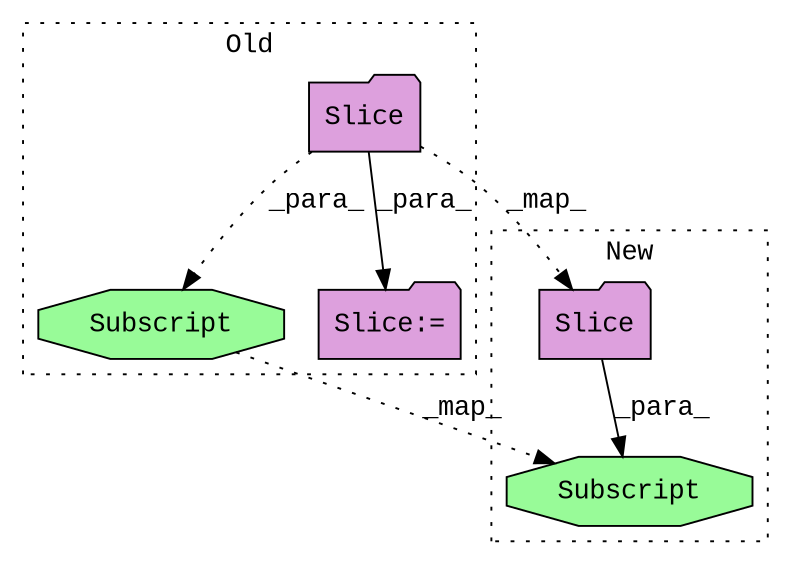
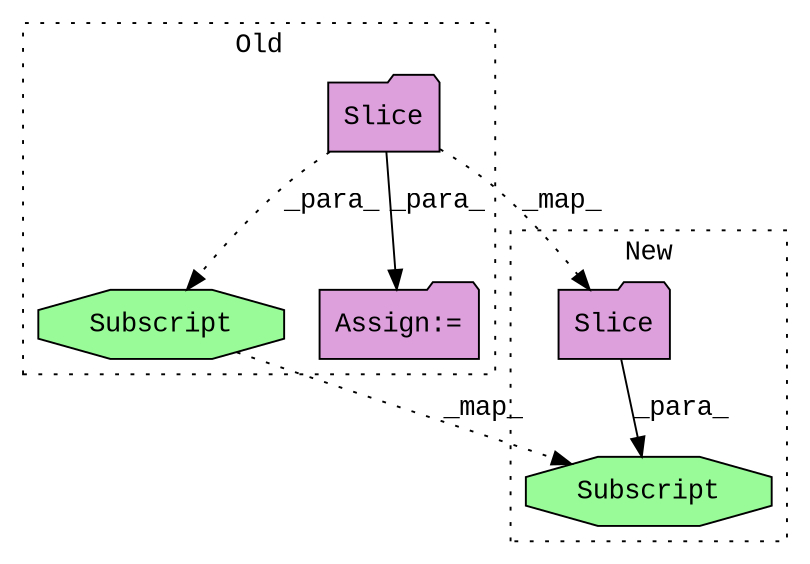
node "Slice:=": label "Slice:=" -> "Assign:="
